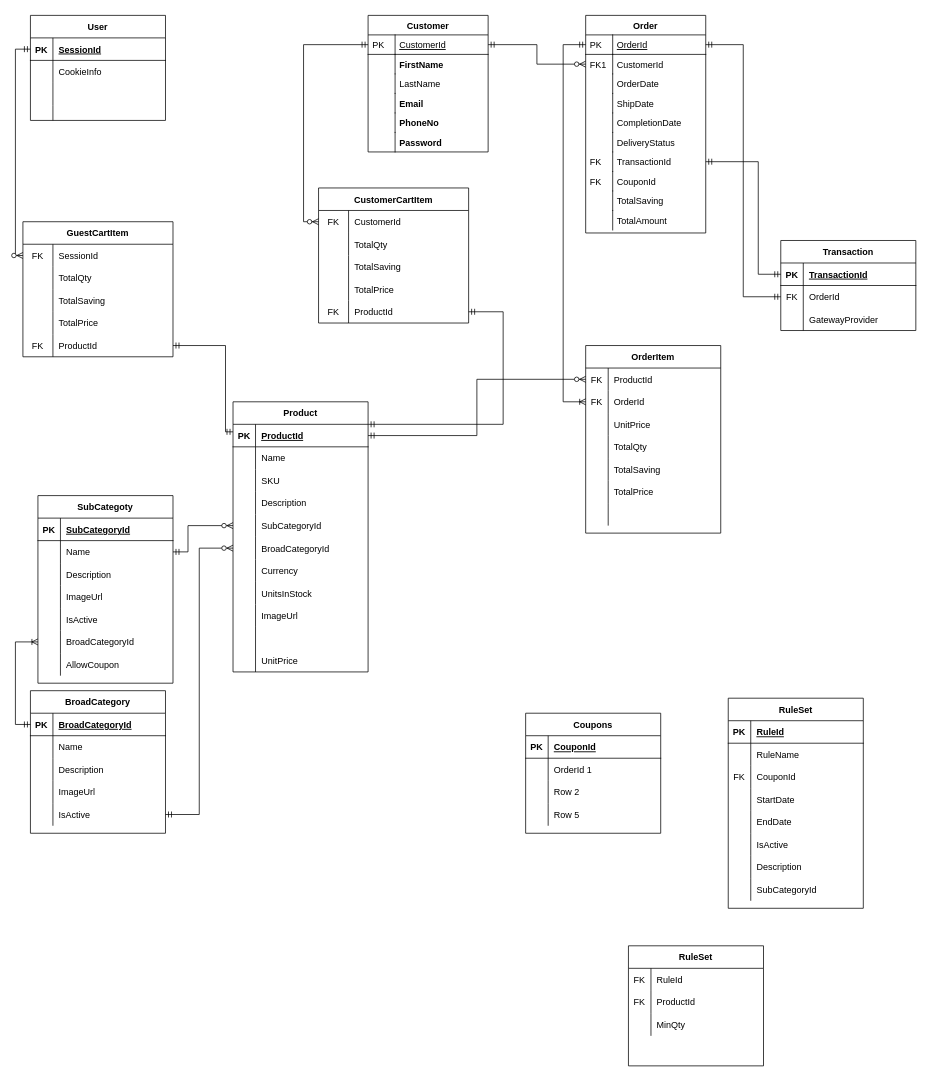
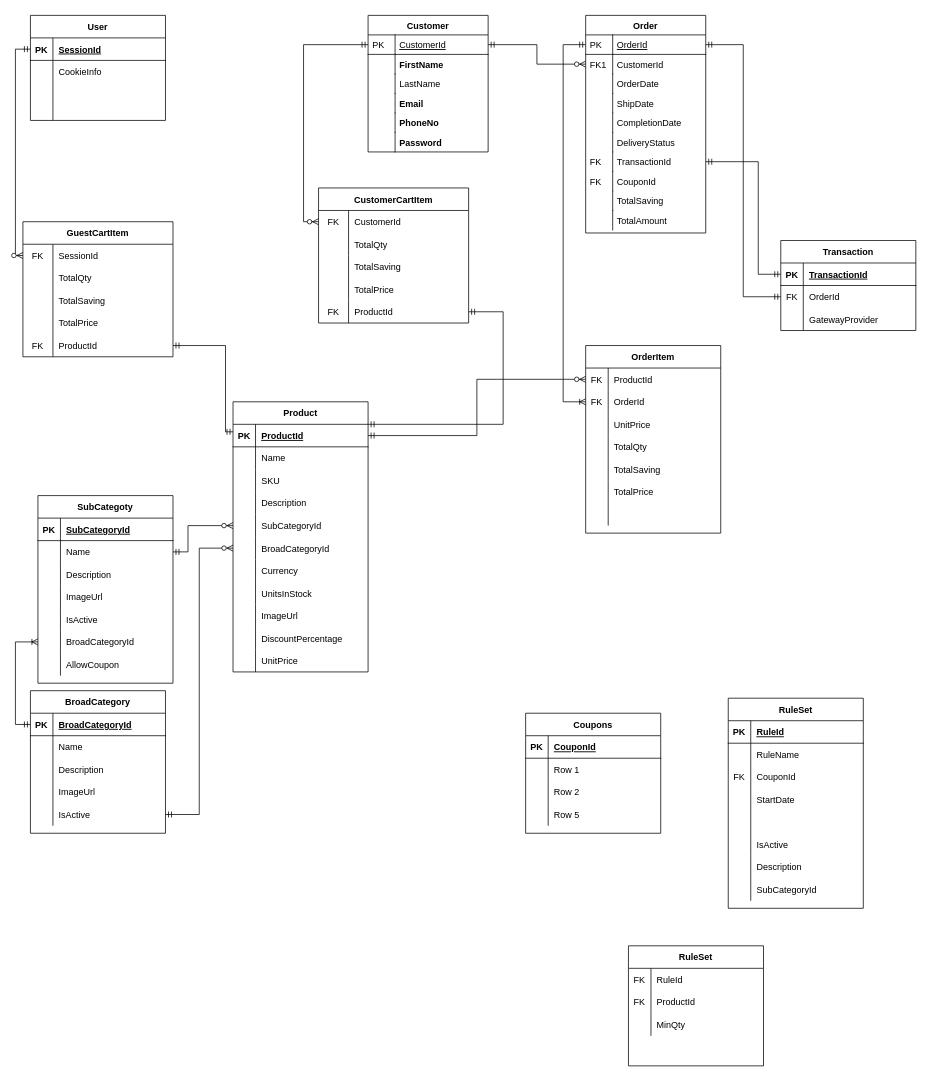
node "DiscountPercentage": added
node "OrderId 1": label "OrderId 1" -> "Row 1"
node "EndDate": removed
